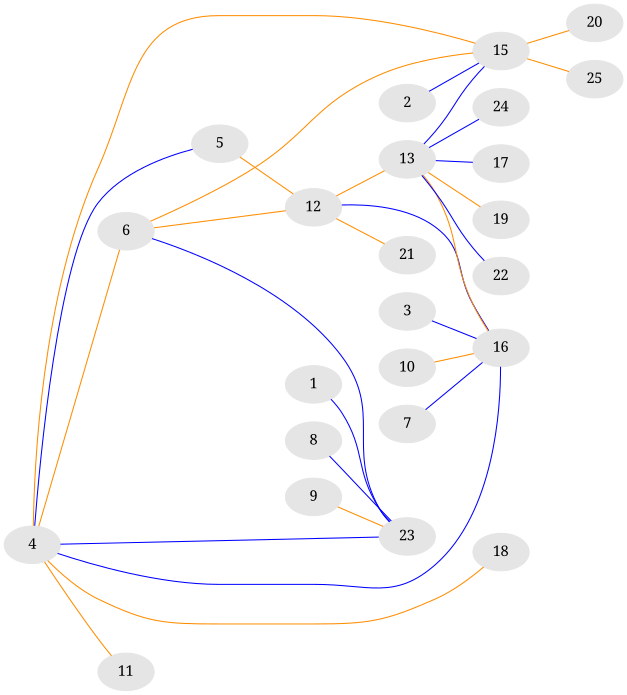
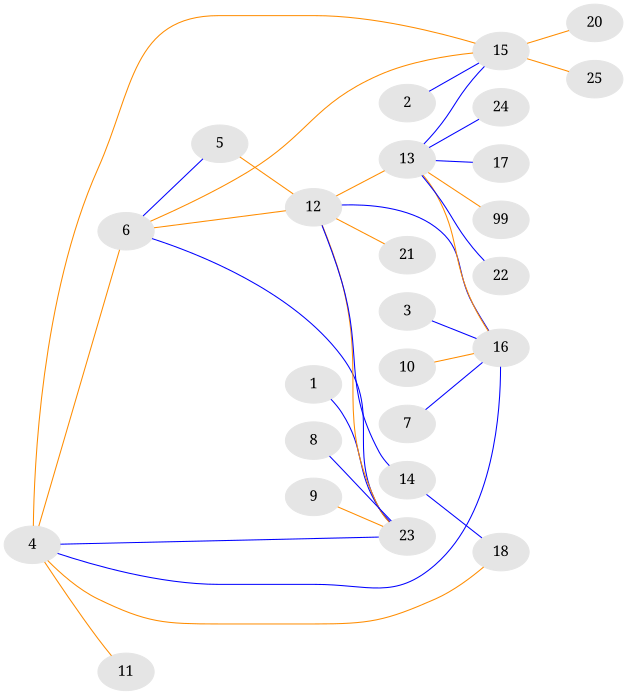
node "19": label "19" -> "99"
edge "5" -- "4": now "5" -- "6"
edge "12" -- "23": added
node "14": added
